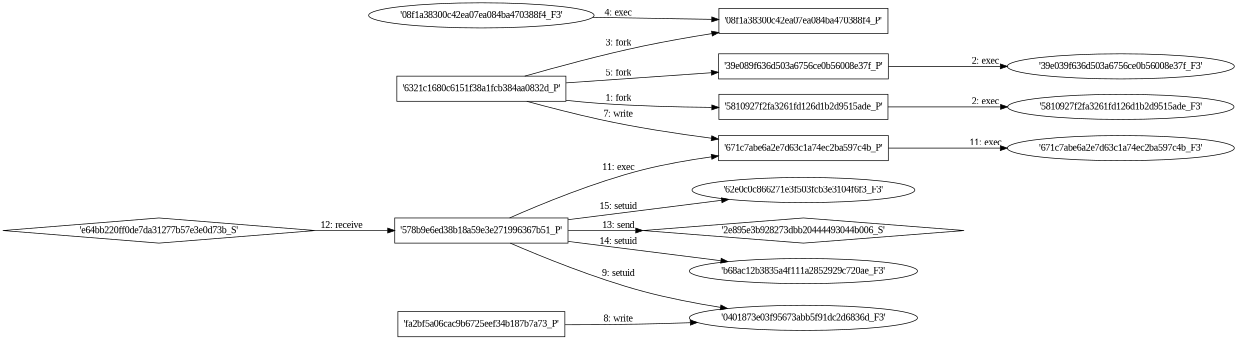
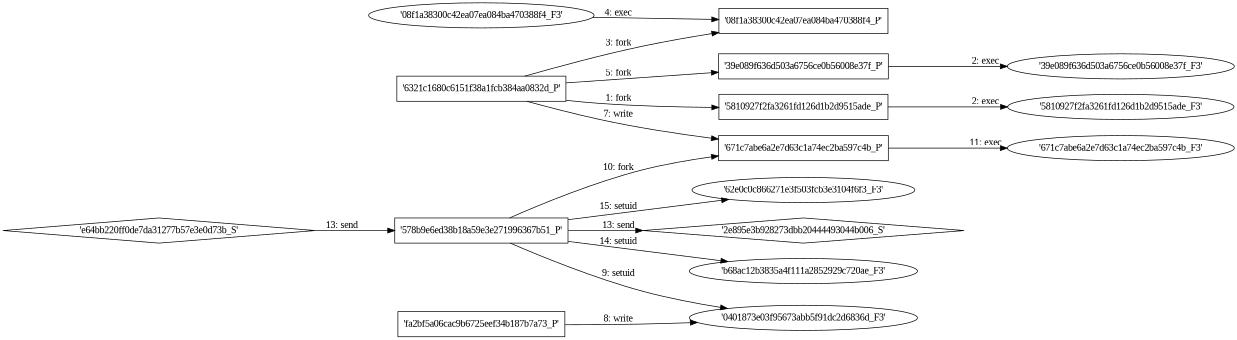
node "'39e039f636d503a6756ce0b56008e37f_F3'": label "'39e039f636d503a6756ce0b56008e37f_F3'" -> "'39e089f636d503a6756ce0b56008e37f_F3'"
edge "'578b9e6ed38b18a59e3e271996367b51_P'" -> "'671c7abe6a2e7d63c1a74ec2ba597c4b_P'": label "11: exec" -> "10: fork"
edge "'e64bb220ff0de7da31277b57e3e0d73b_S'" -> "'578b9e6ed38b18a59e3e271996367b51_P'": label "12: receive" -> "13: send"
